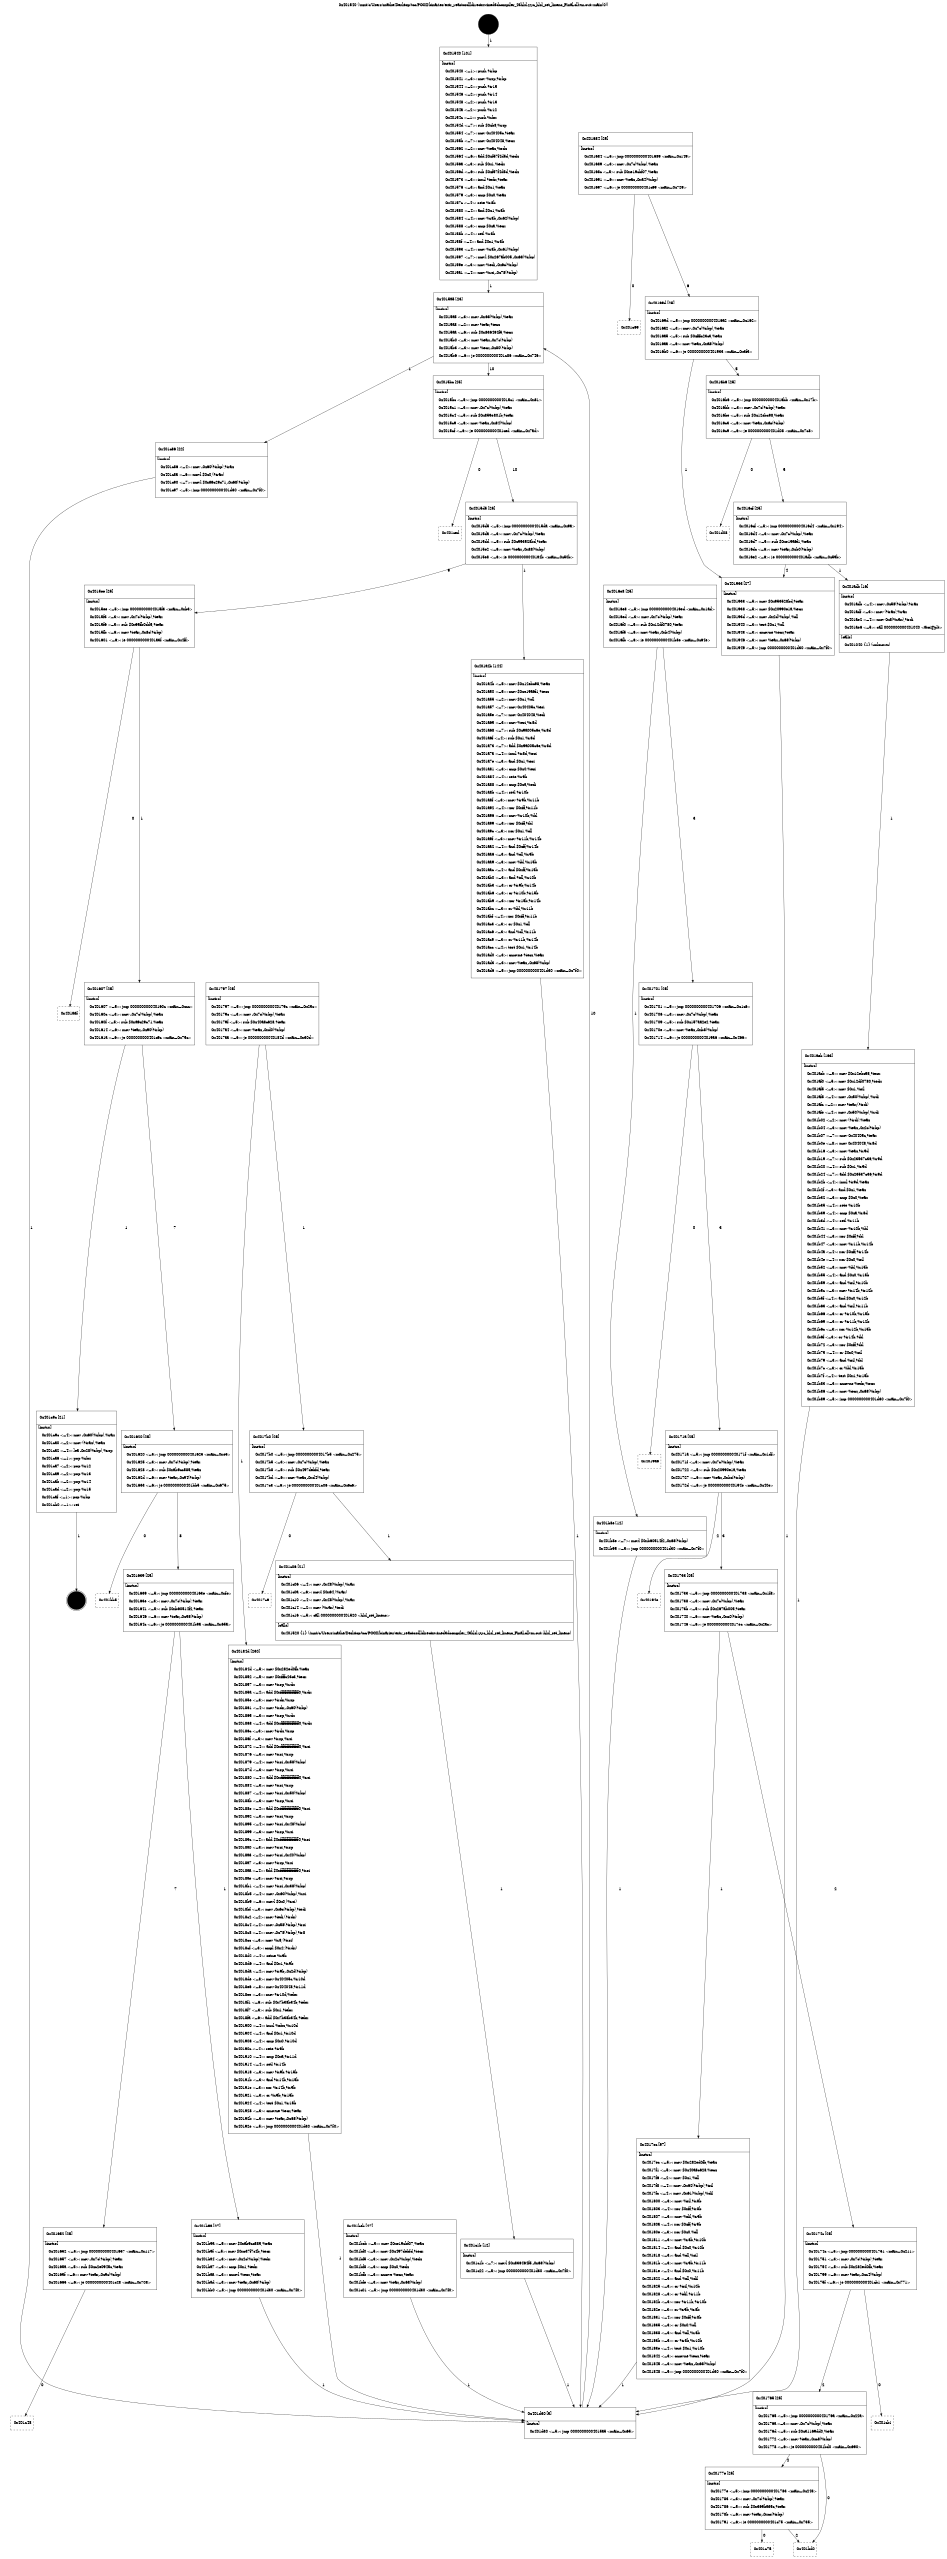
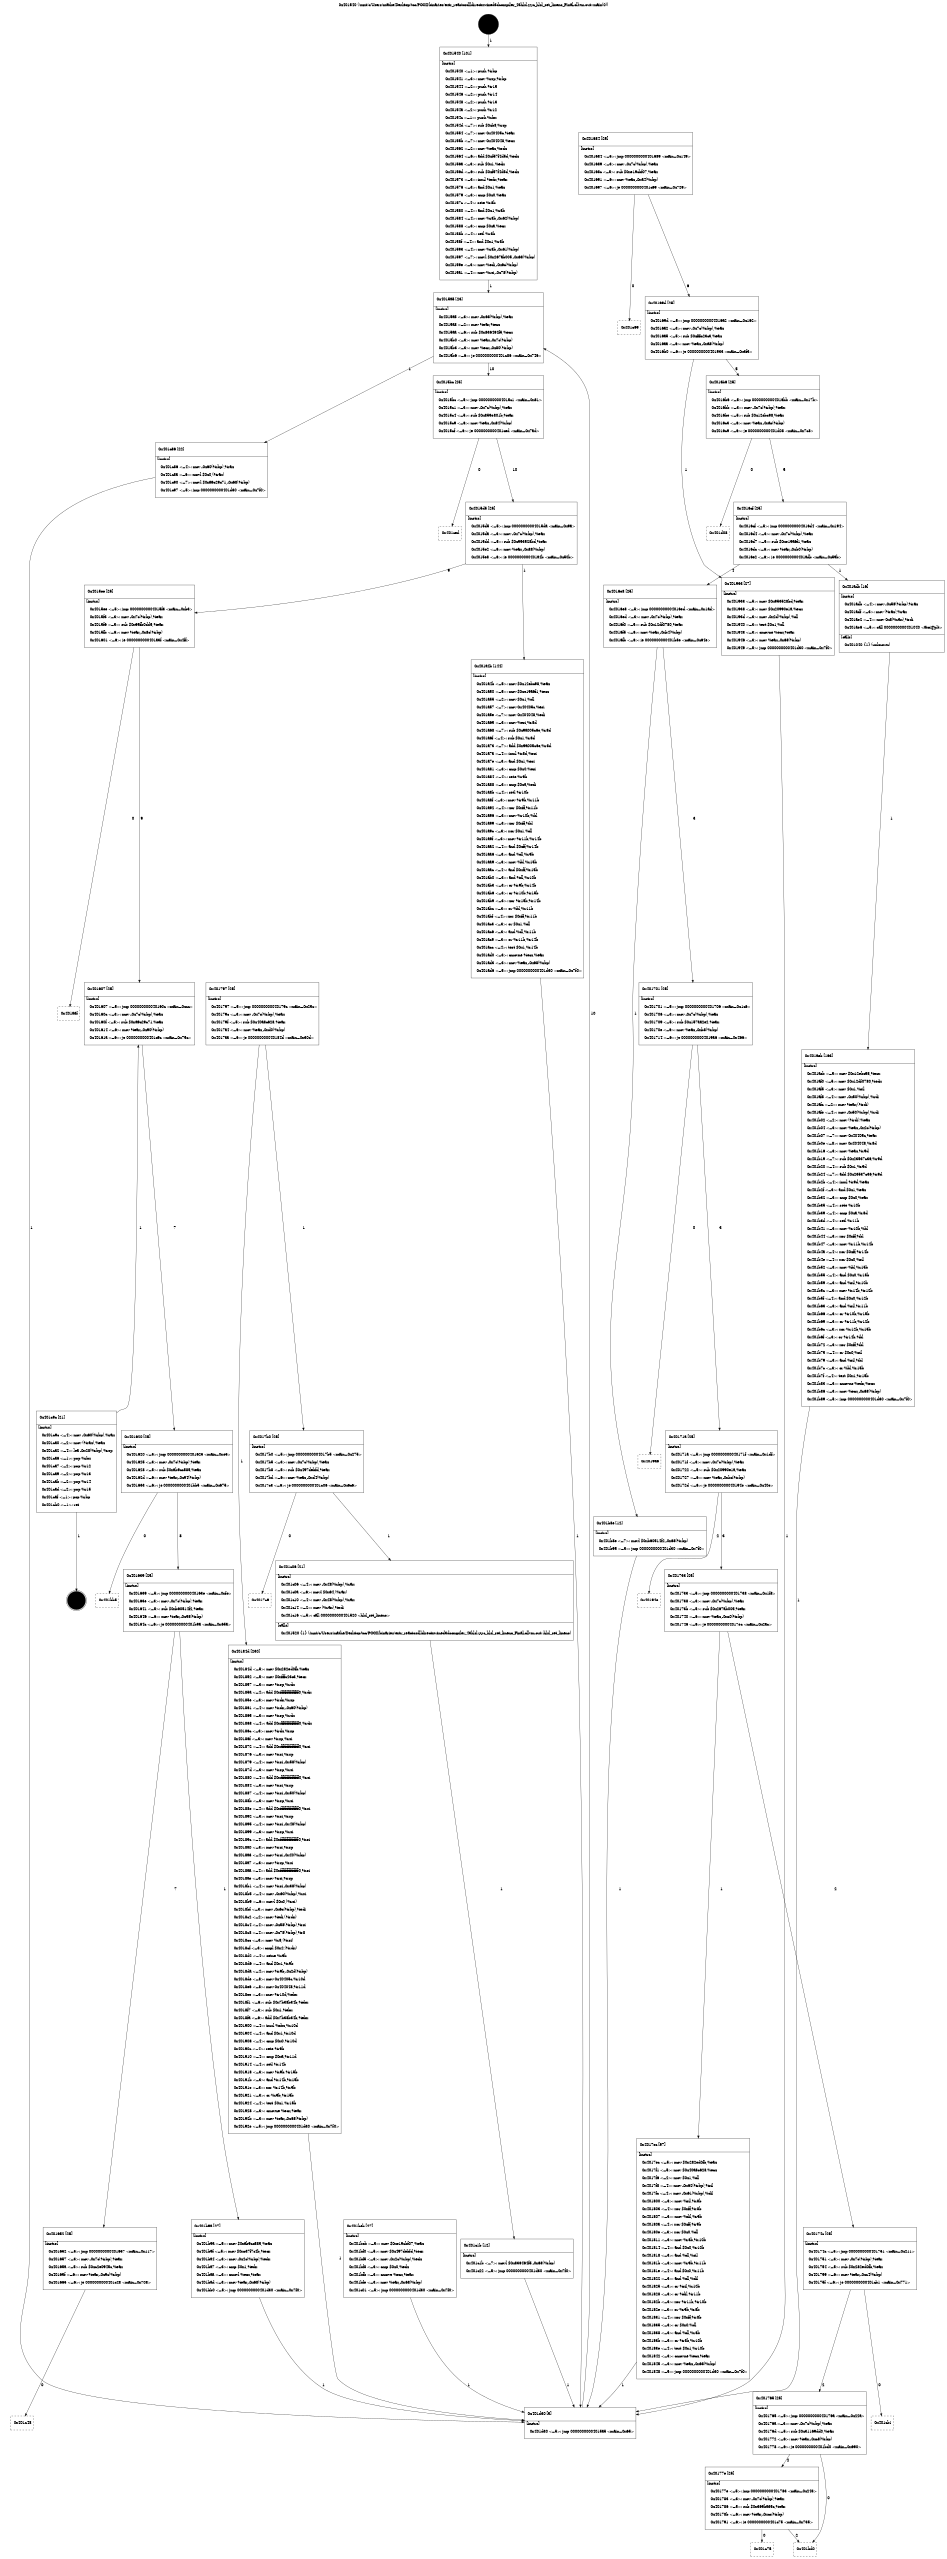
edge "0x4016cf [25]" -> "0x401933 [27]": now "0x4016cf [25]" -> "0x4016e8 [25]"
edge "0x4015ee [25]" -> "0x401607 [25]": label " 1" -> " 9"
edge "0x401607 [25]" -> "0x401c9c [21]": reversed
